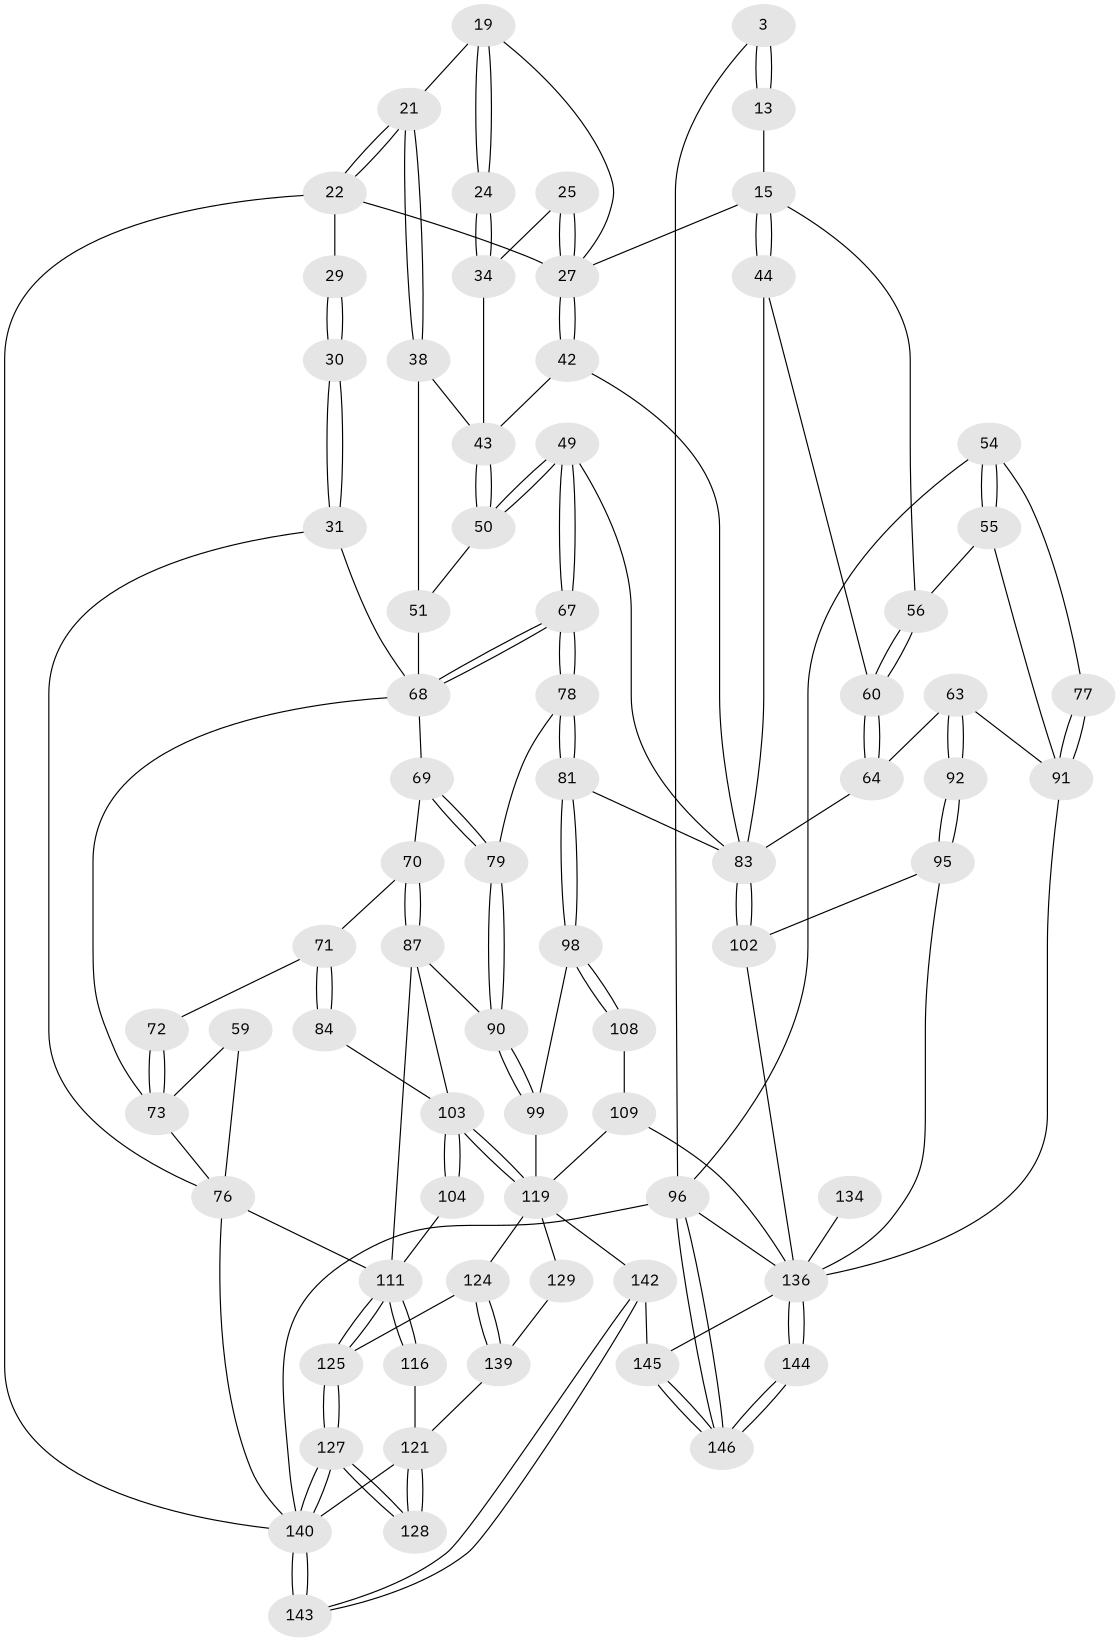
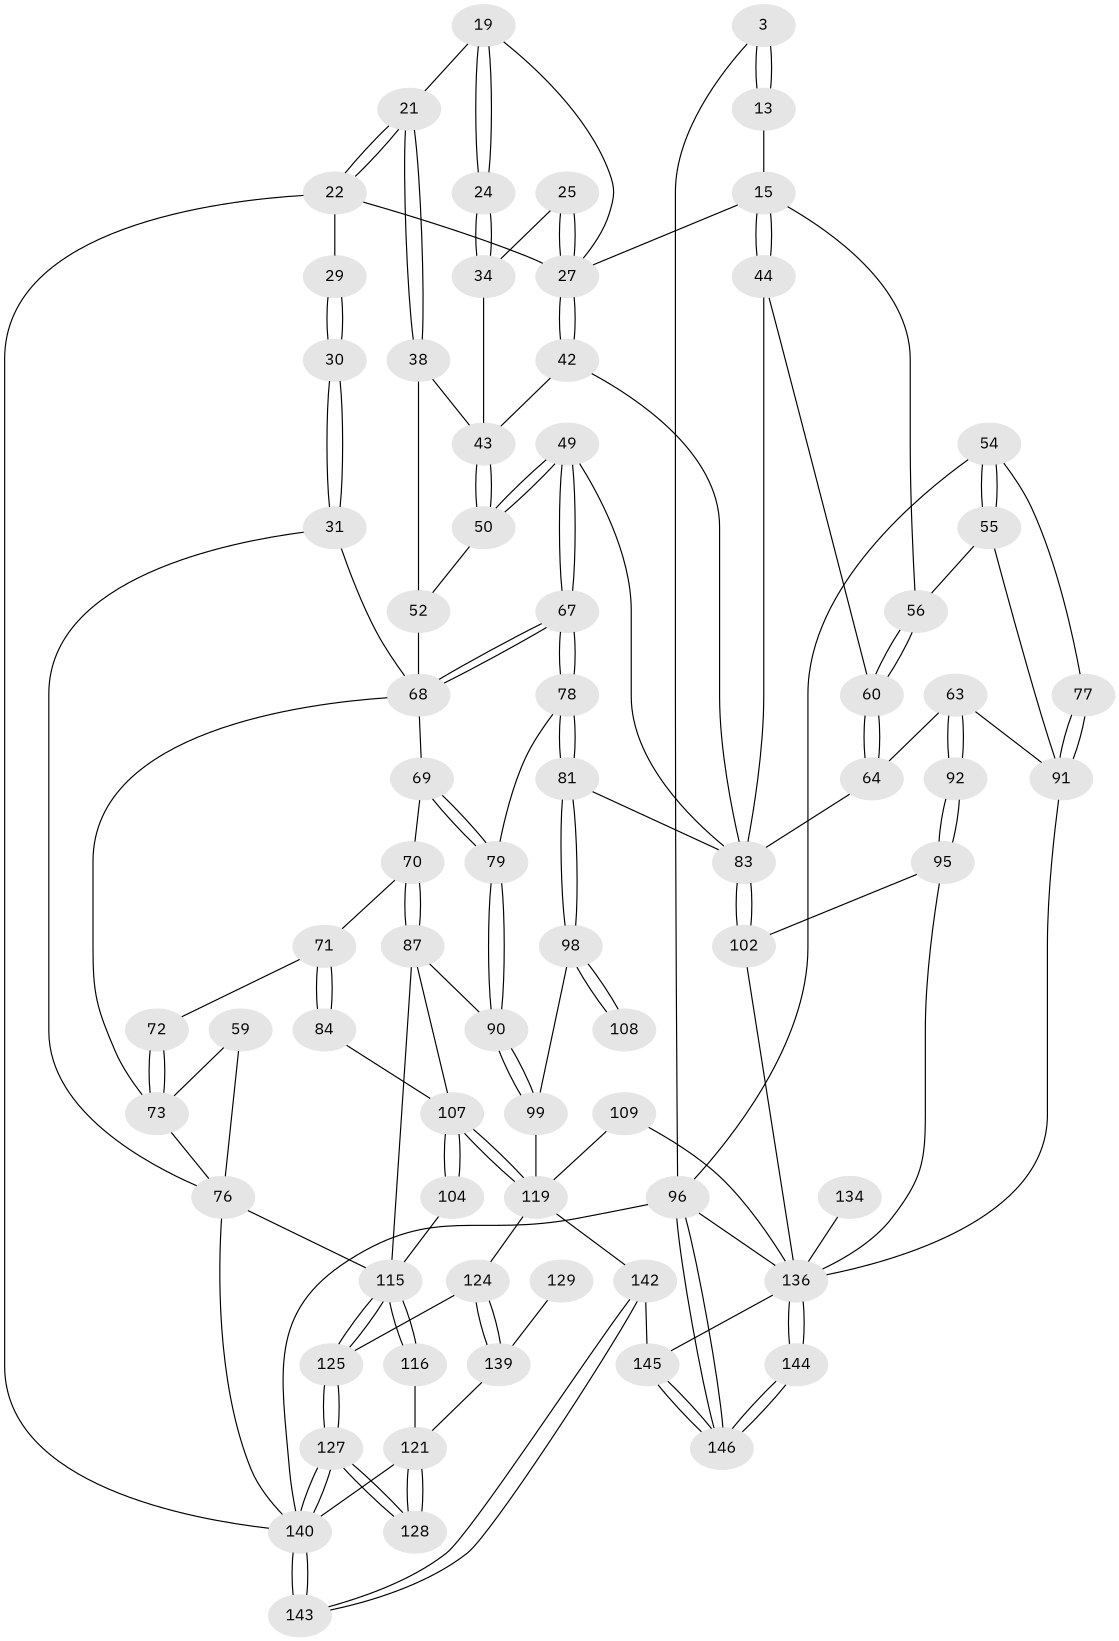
node "51": label "51" -> "52"
edge "108" -- "109": removed
node "103": label "103" -> "107"
edge "119" -- "129": removed
node "111": label "111" -> "115"
